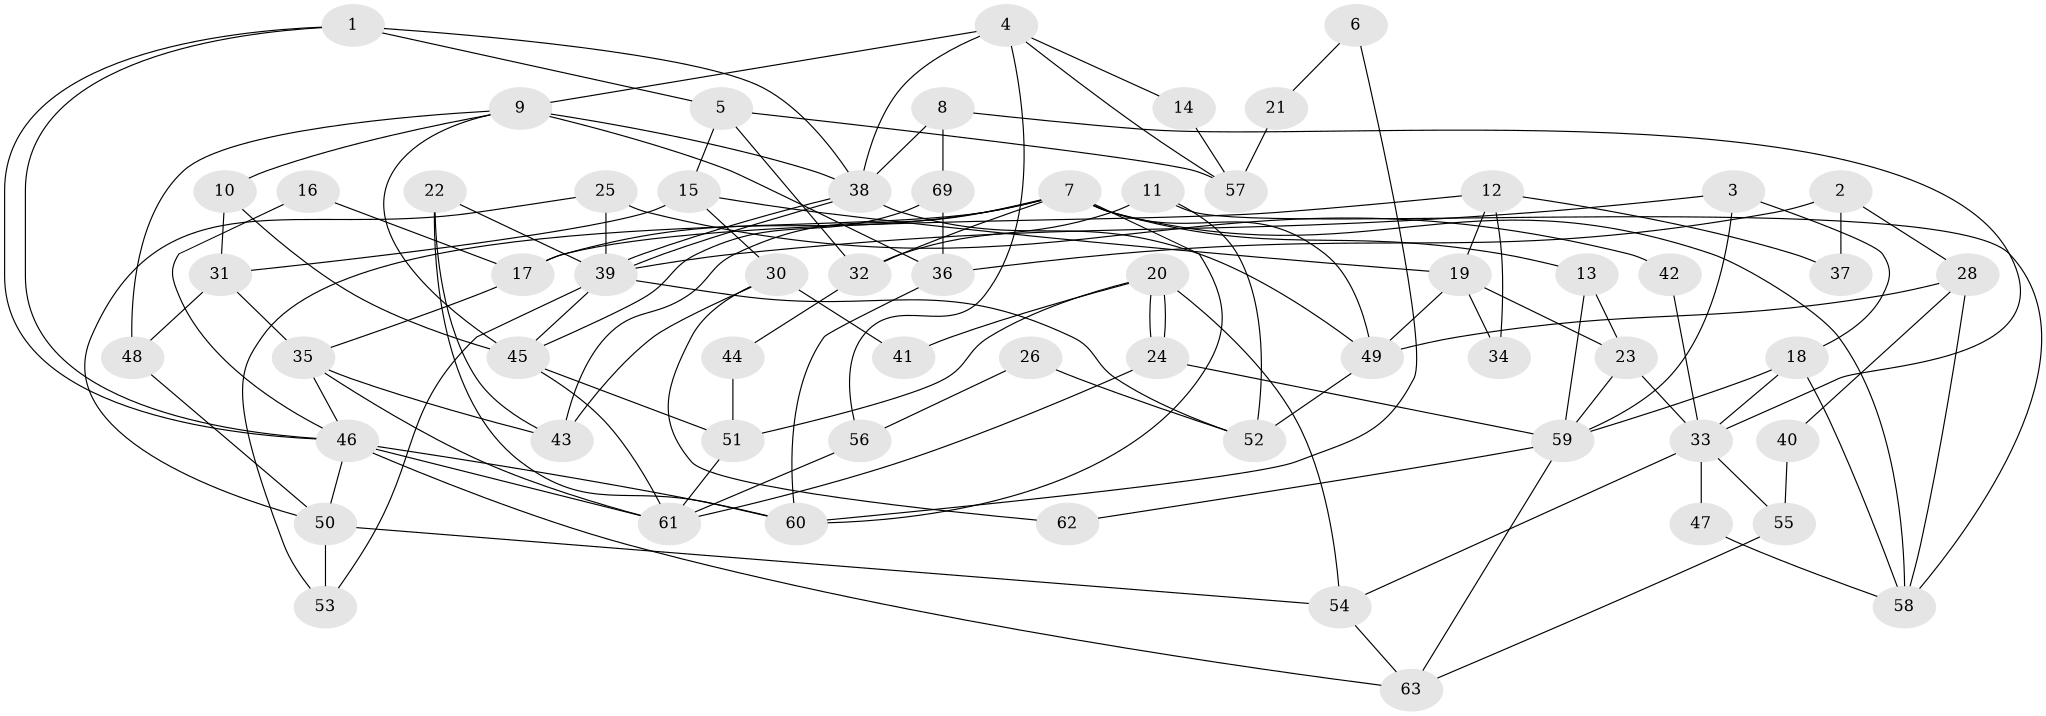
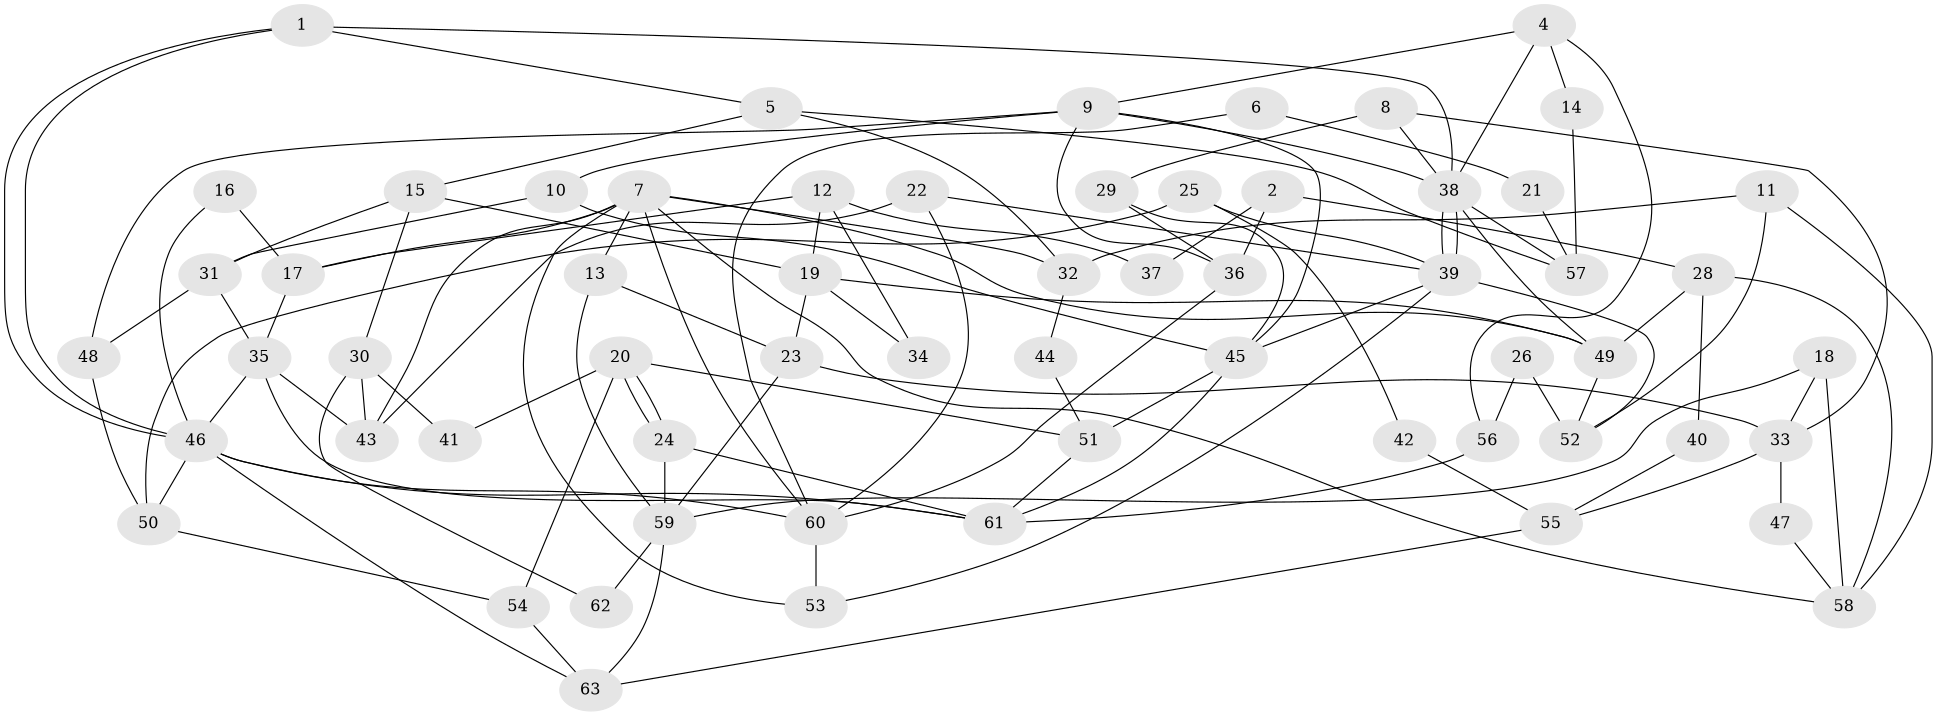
edge "4" -- "57": now "38" -- "57"
node "69": label "69" -> "29"
node "3": removed
edge "42" -- "33": now "42" -- "55"
edge "33" -- "54": removed
edge "50" -- "53": now "60" -- "53"
